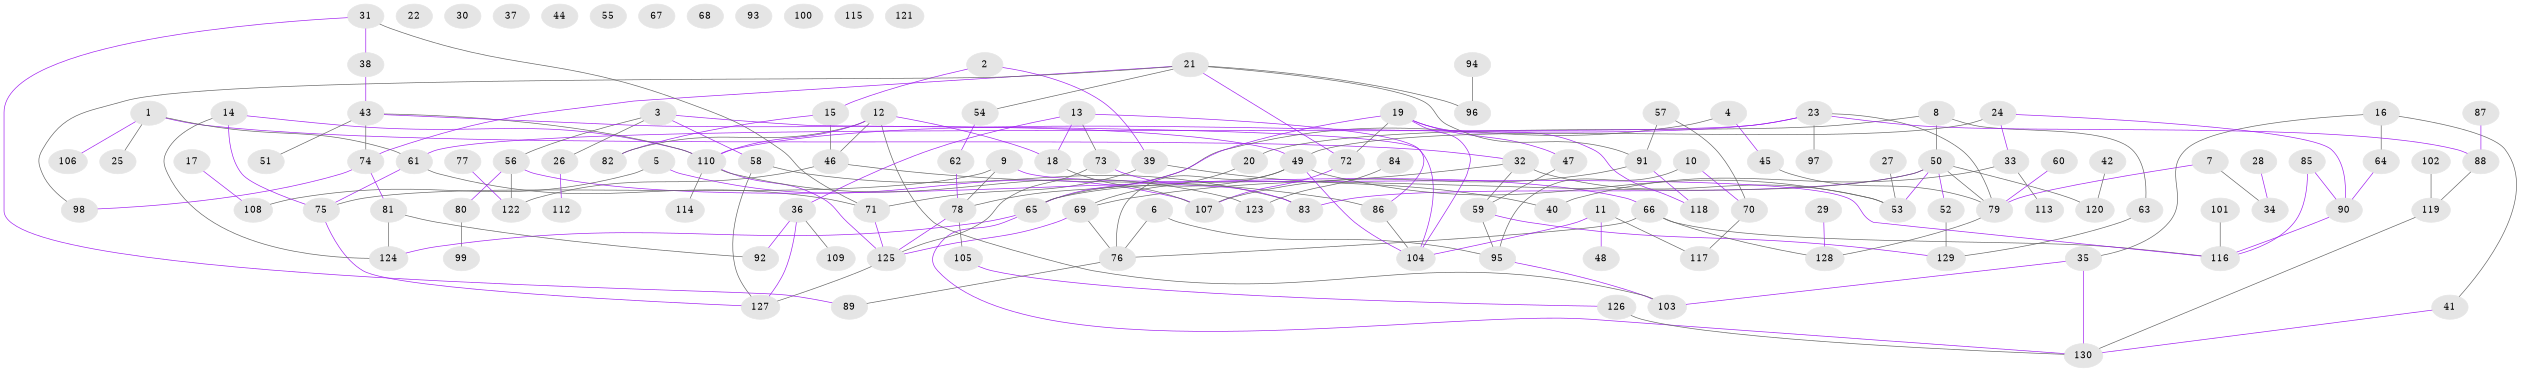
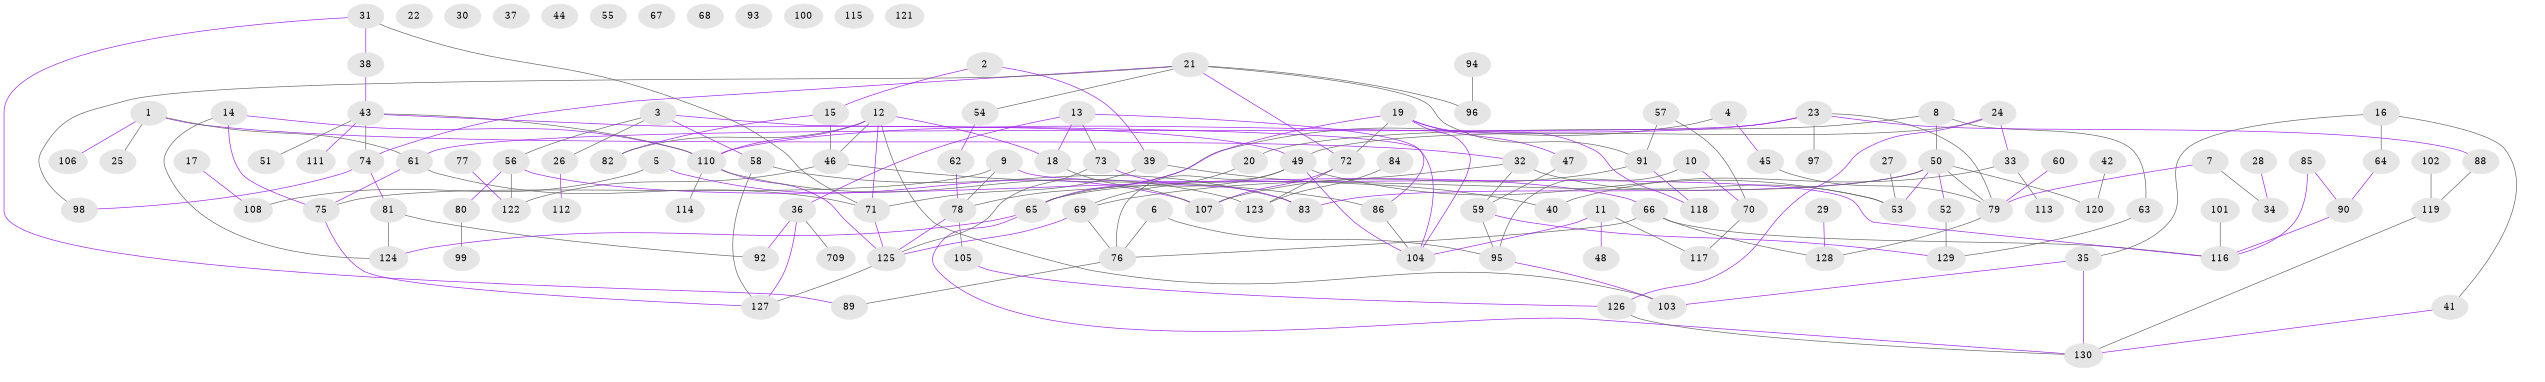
node "87": removed
edge "24" -- "90": now "24" -- "126"
node "111": added
edge "12" -- "71": added
edge "72" -- "123": added
node "109": label "109" -> "709"
